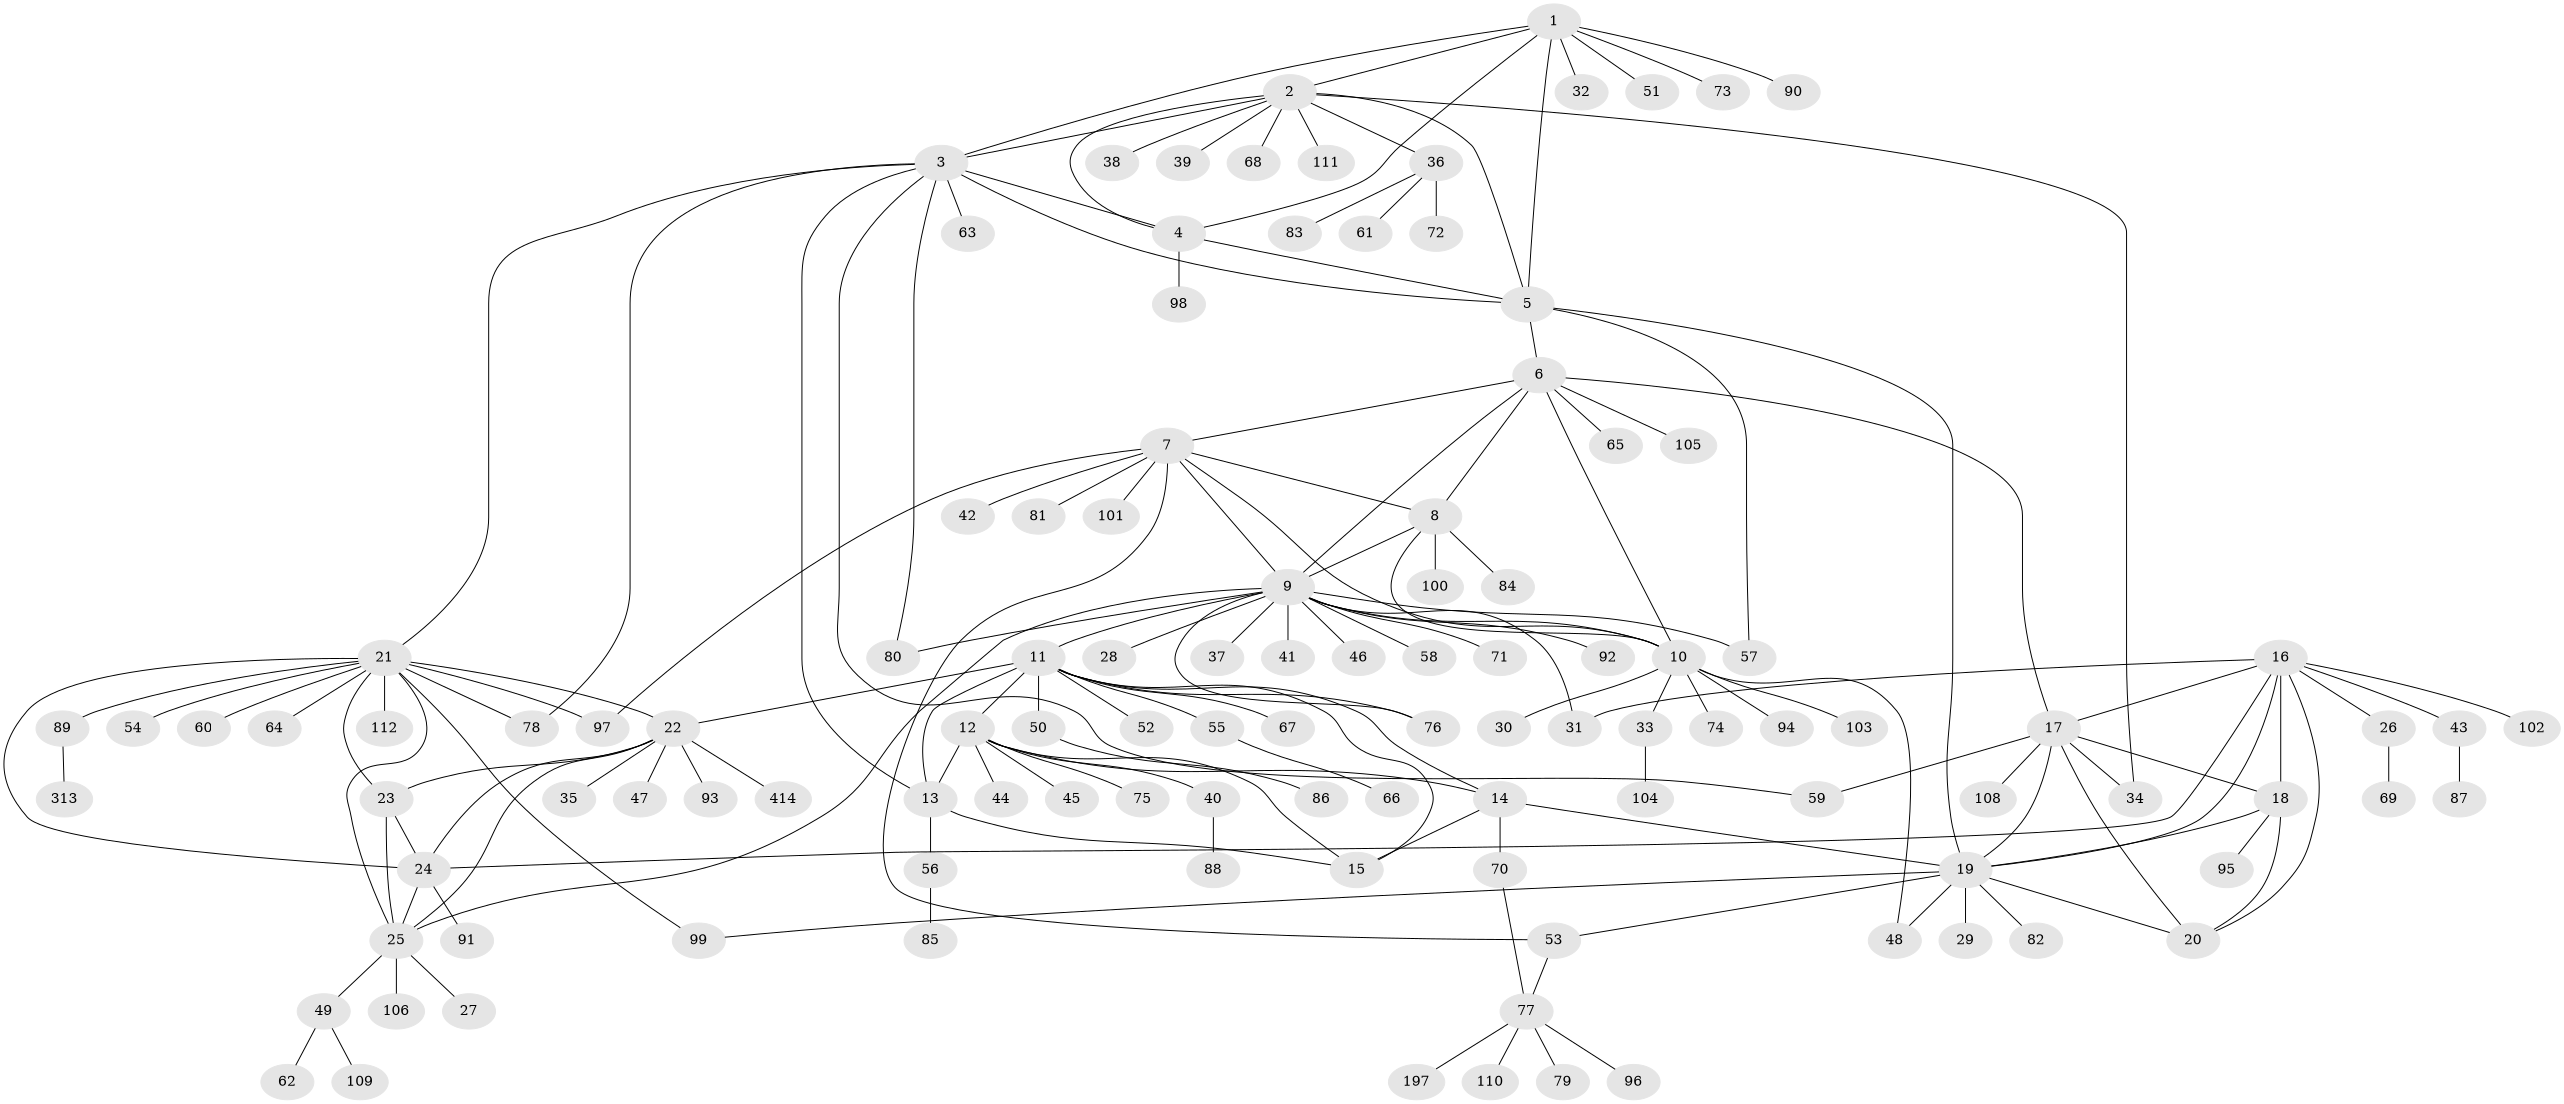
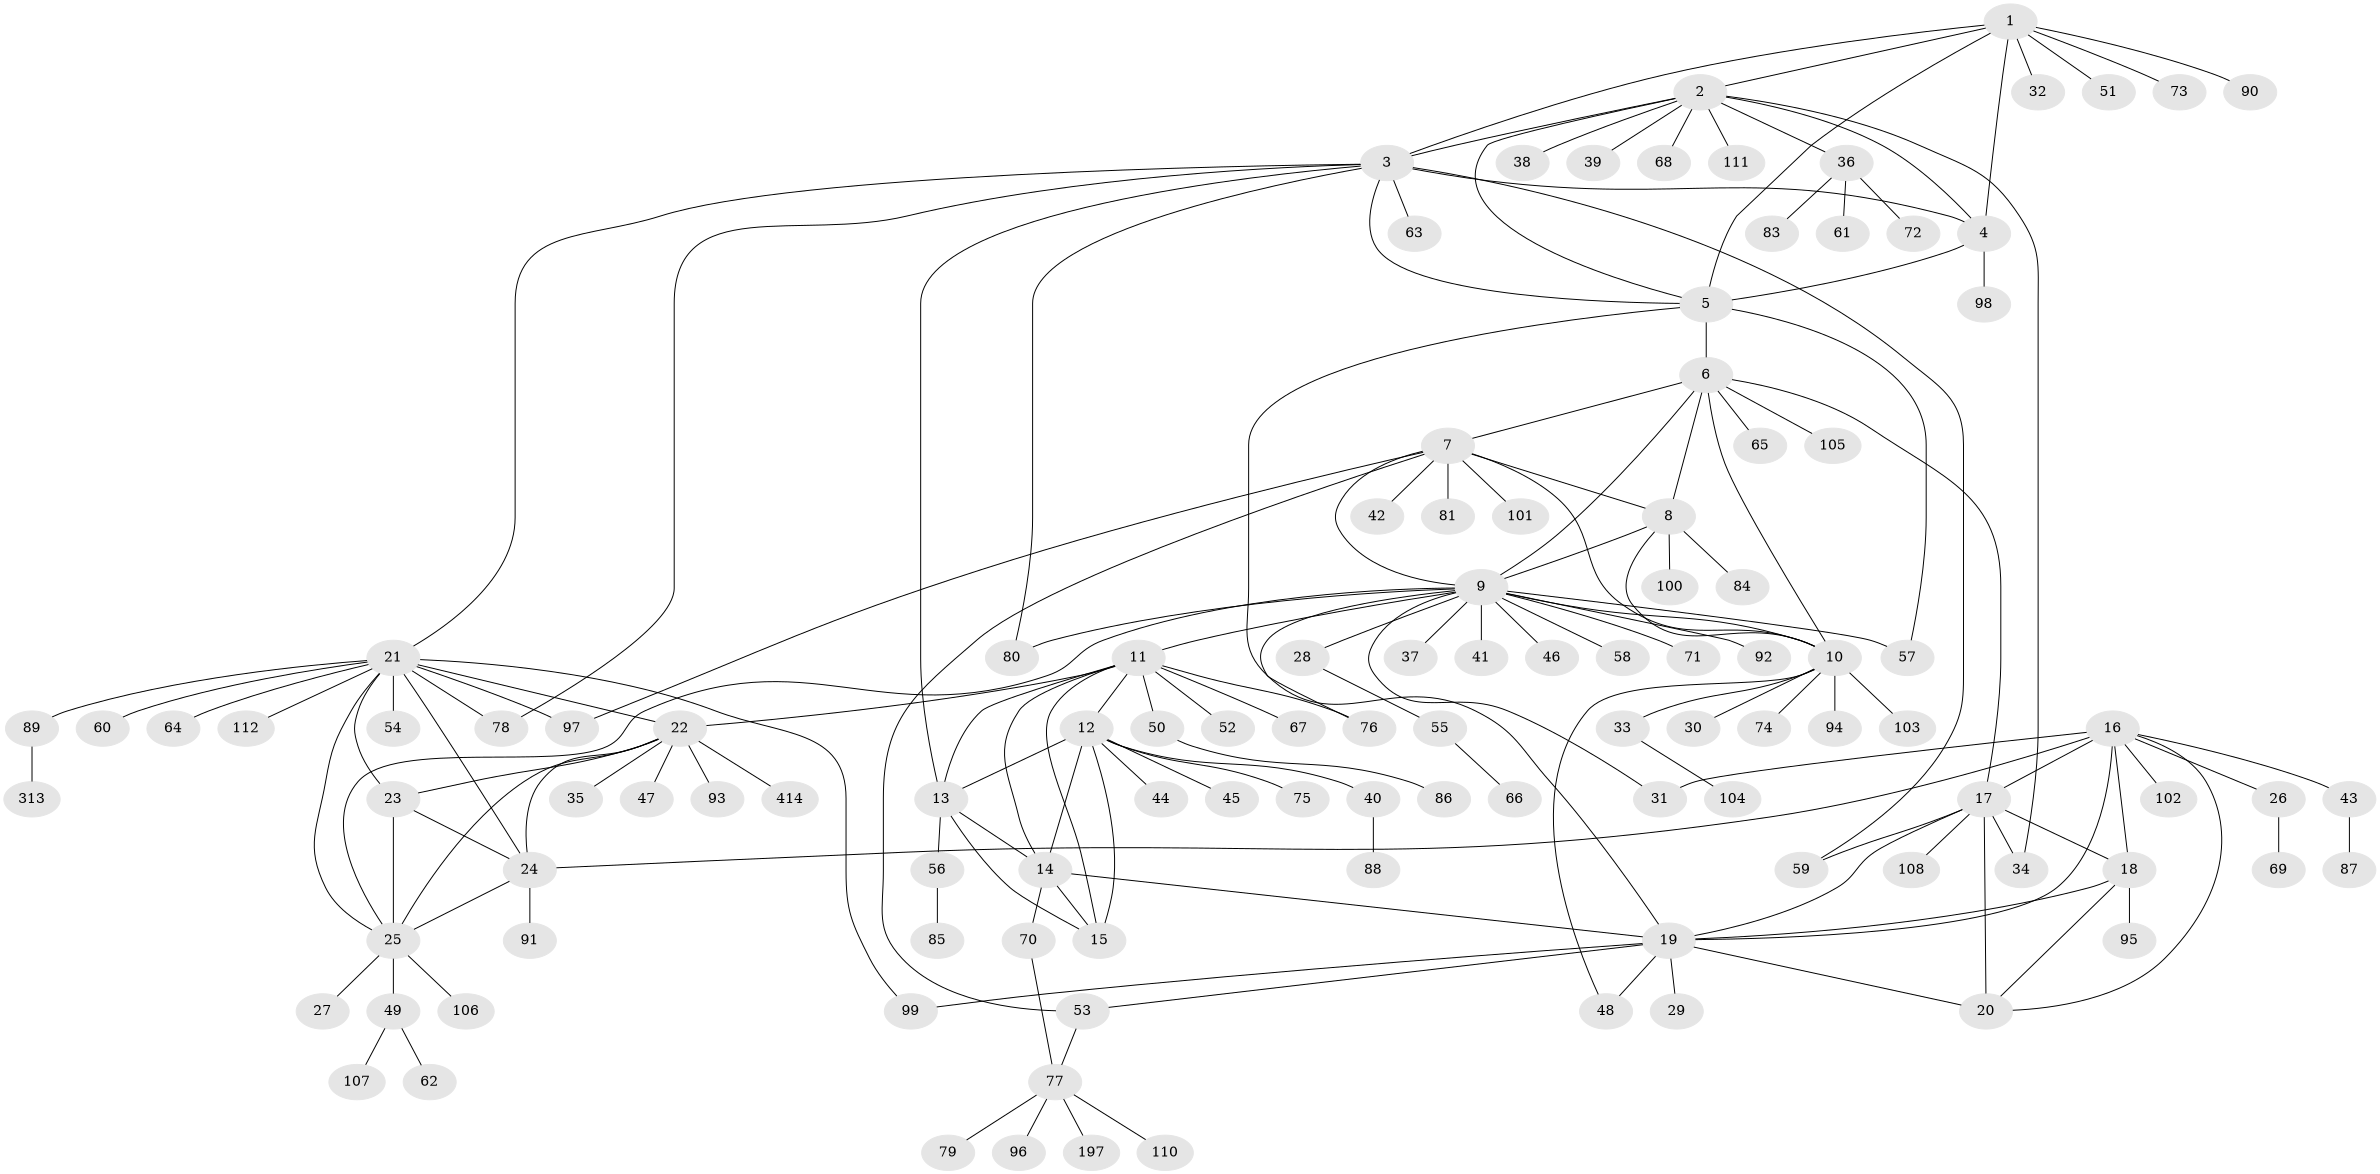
edge "11" -- "55": now "28" -- "55"
edge "13" -- "14": added
node "82": removed
node "109": label "109" -> "107"
